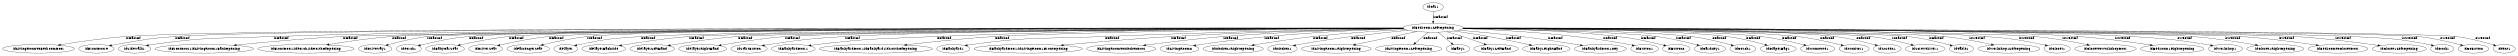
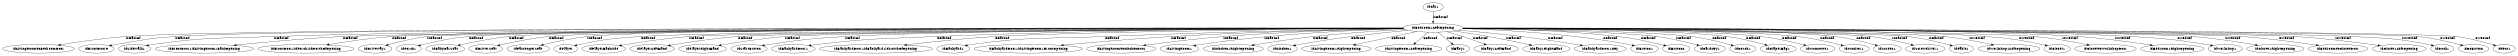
node "idLivingRoom8": label "idLivingRoom8" -> "idLivingRoom1"
